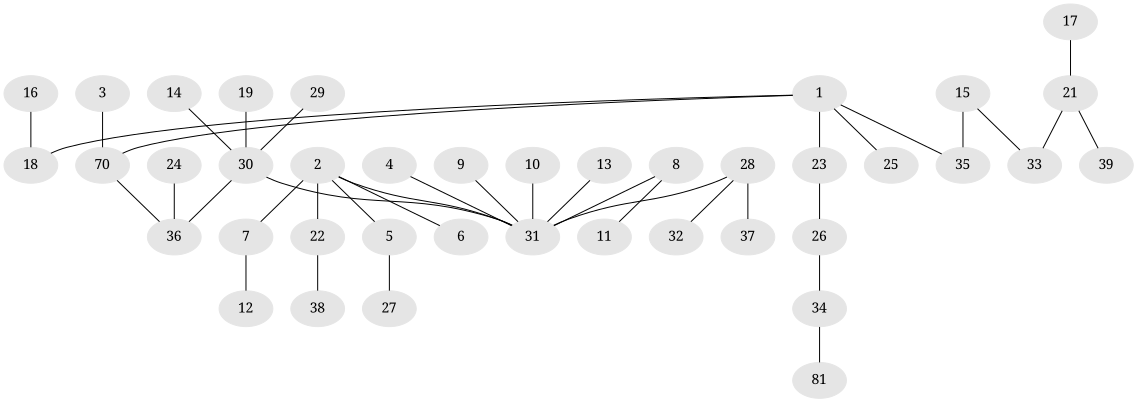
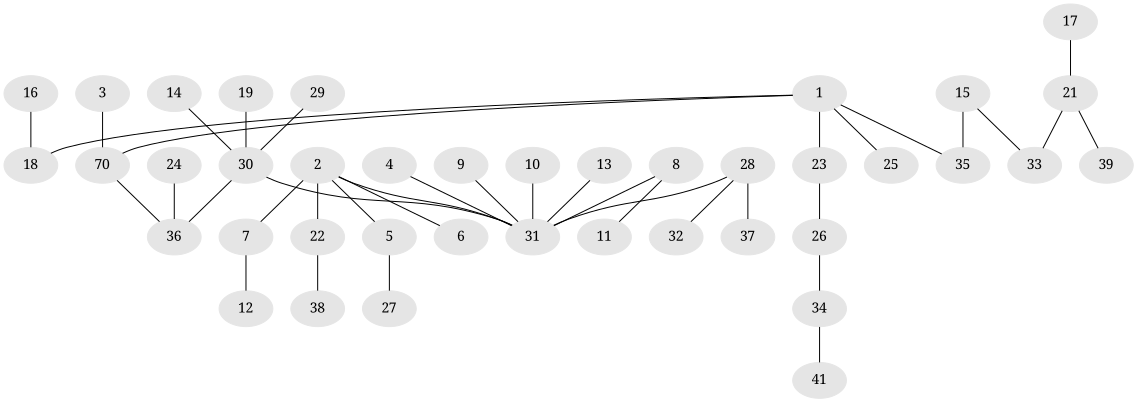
node "81": label "81" -> "41"
